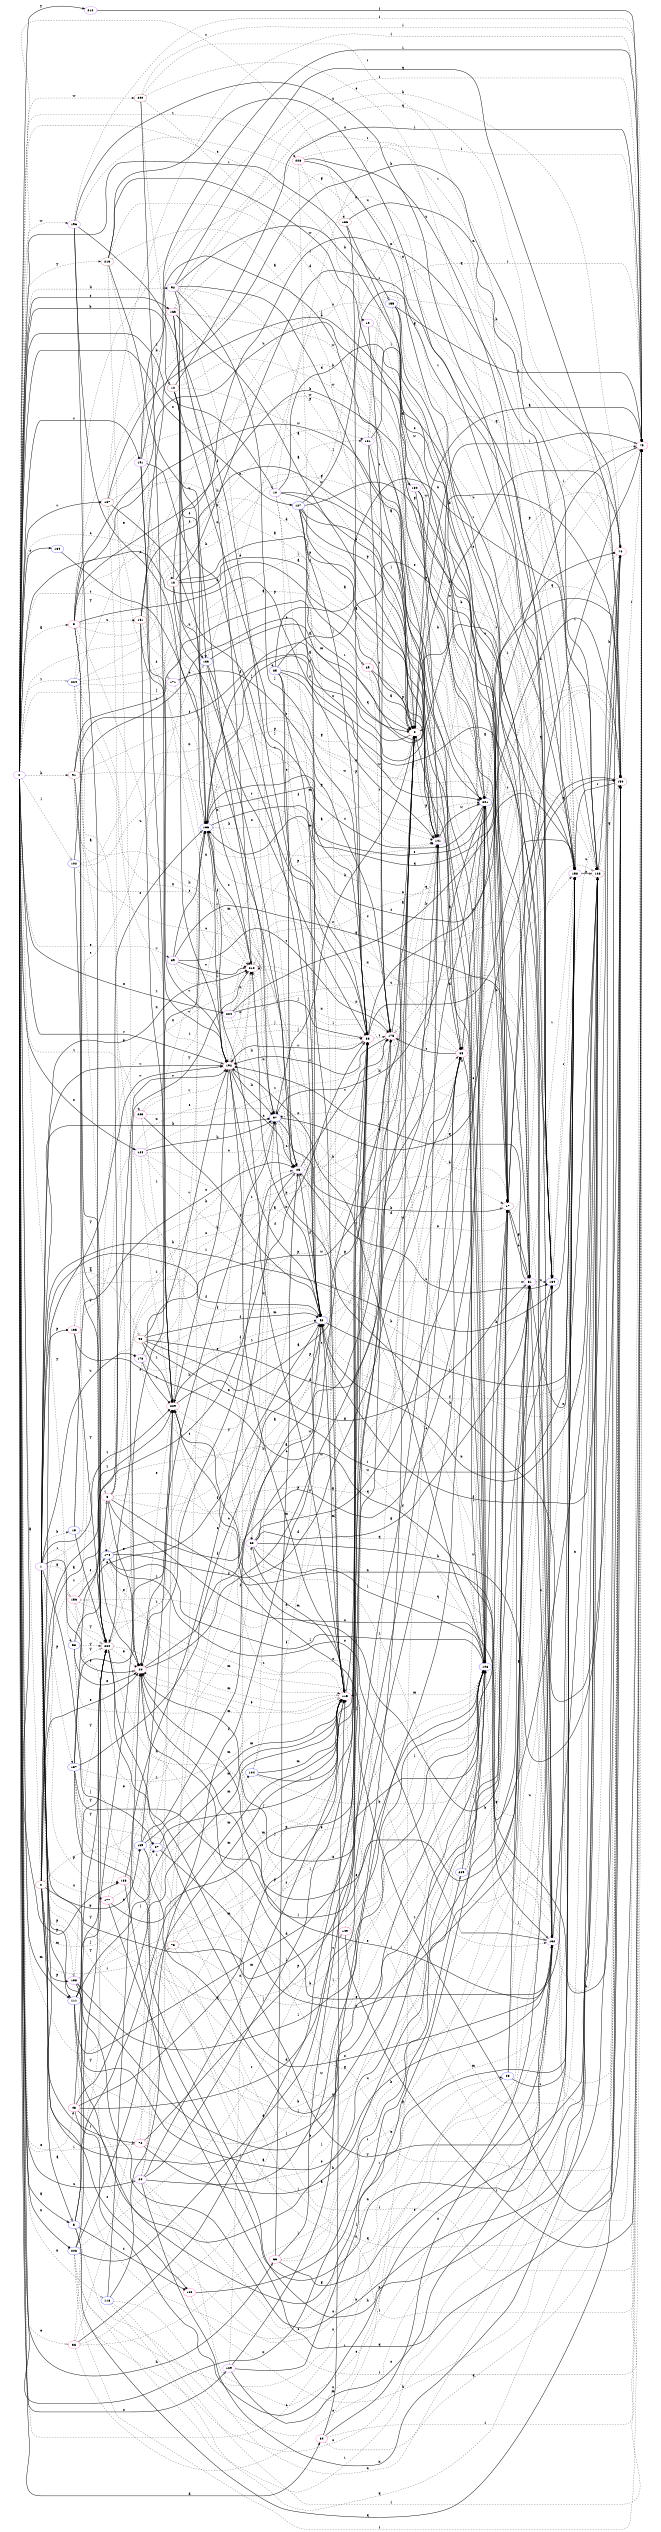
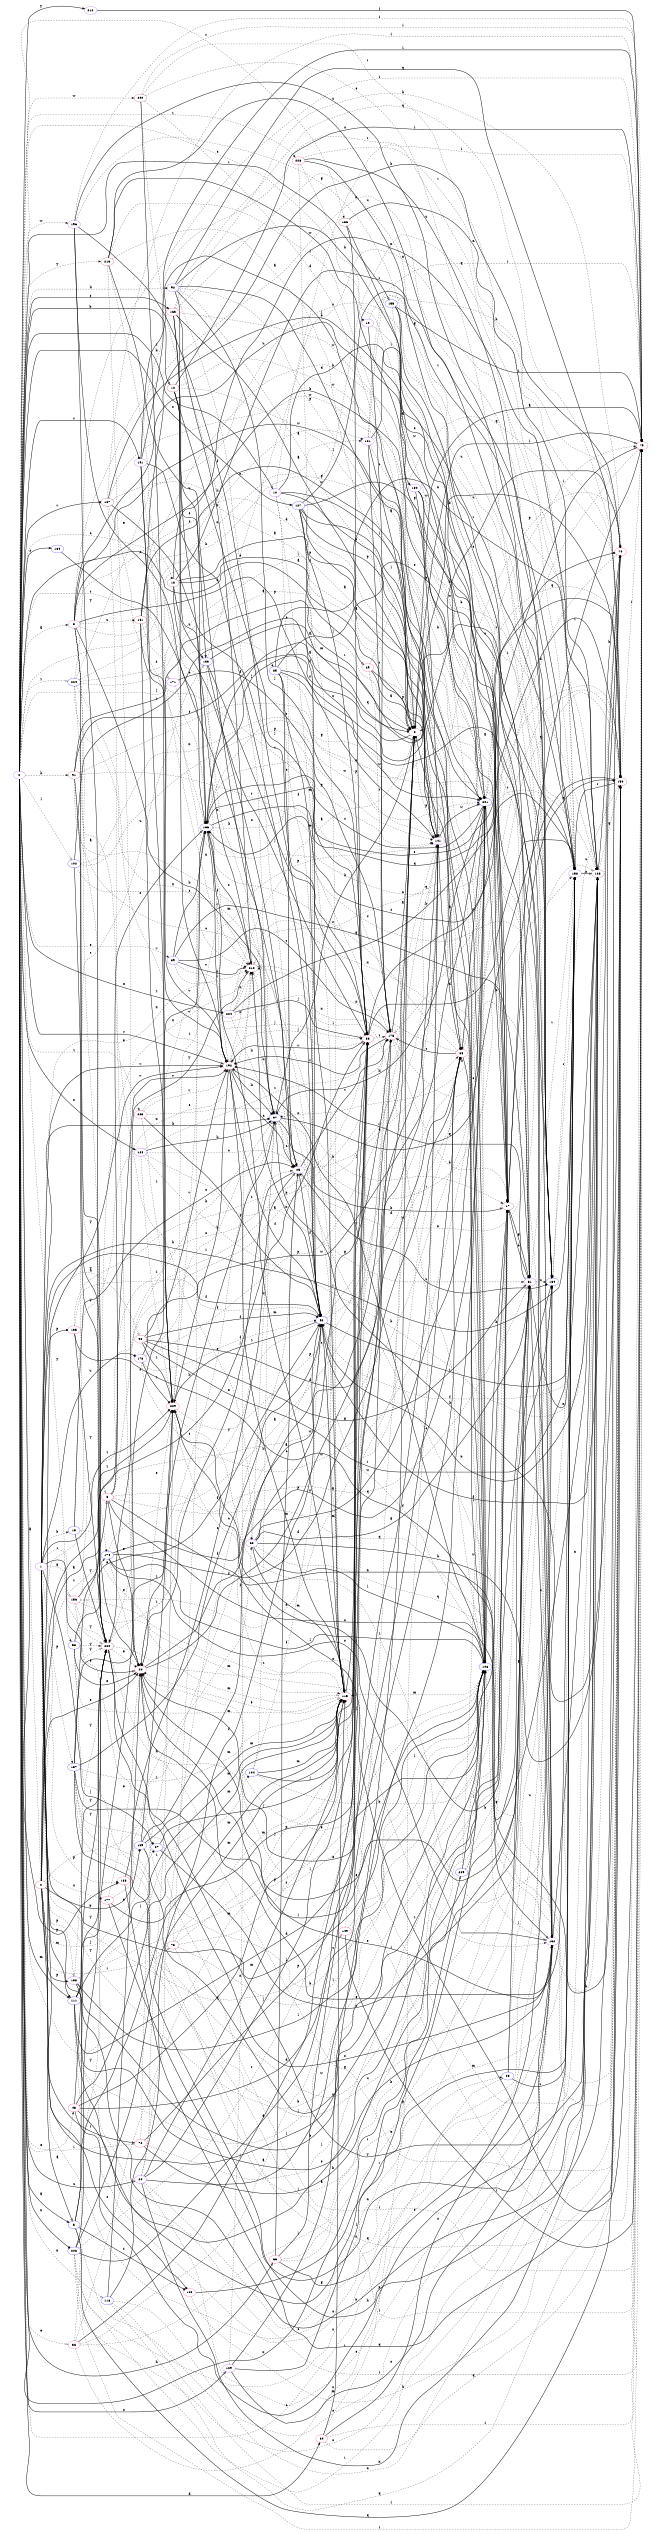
edge "3" -> "97": style dashed -> bold
edge "204" -> "184": now "19" -> "184"
edge "1" -> "210": style bold -> dashed
edge "229" -> "8": removed, label "a"
edge "15" -> "220": label "s" -> "y"
